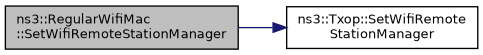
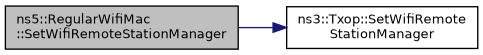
node "ns3::RegularWifiMac ::SetWifiRemoteStationManager": label "ns3::RegularWifiMac ::SetWifiRemoteStationManager" -> "ns5::RegularWifiMac ::SetWifiRemoteStationManager"
